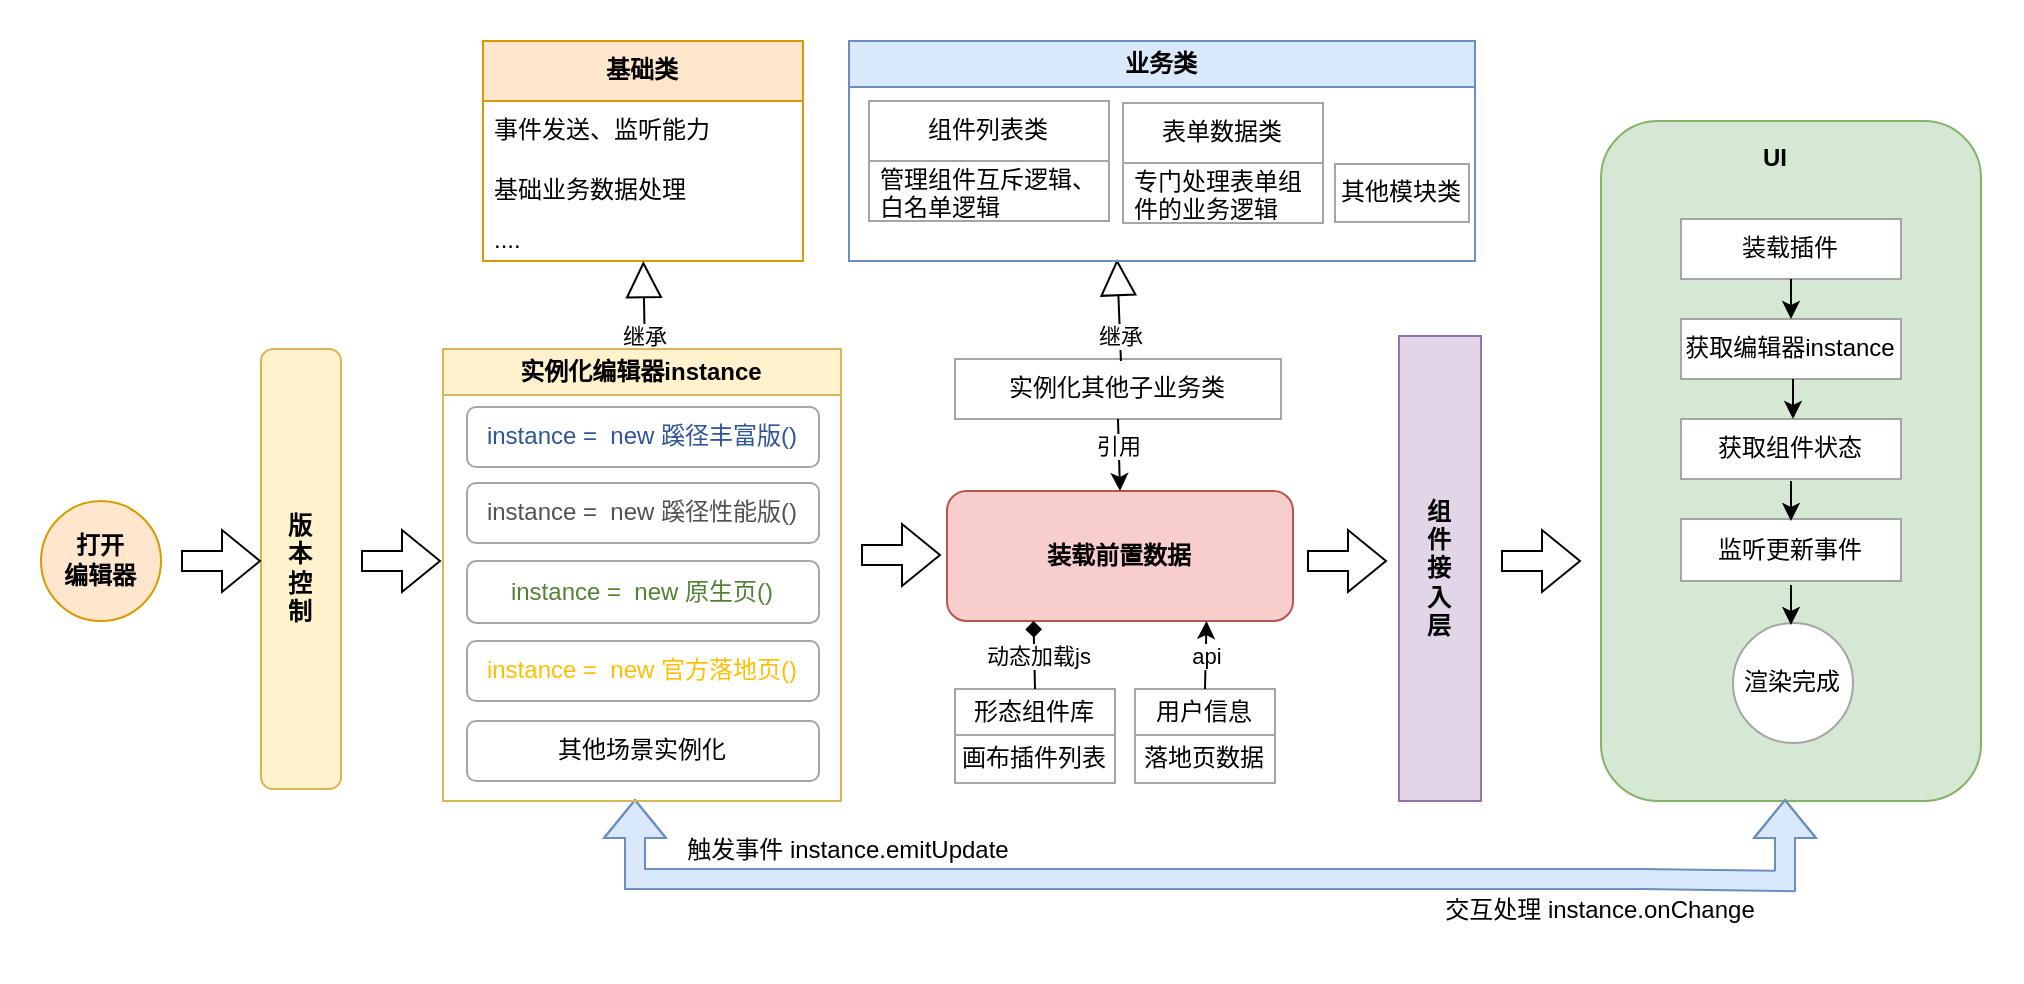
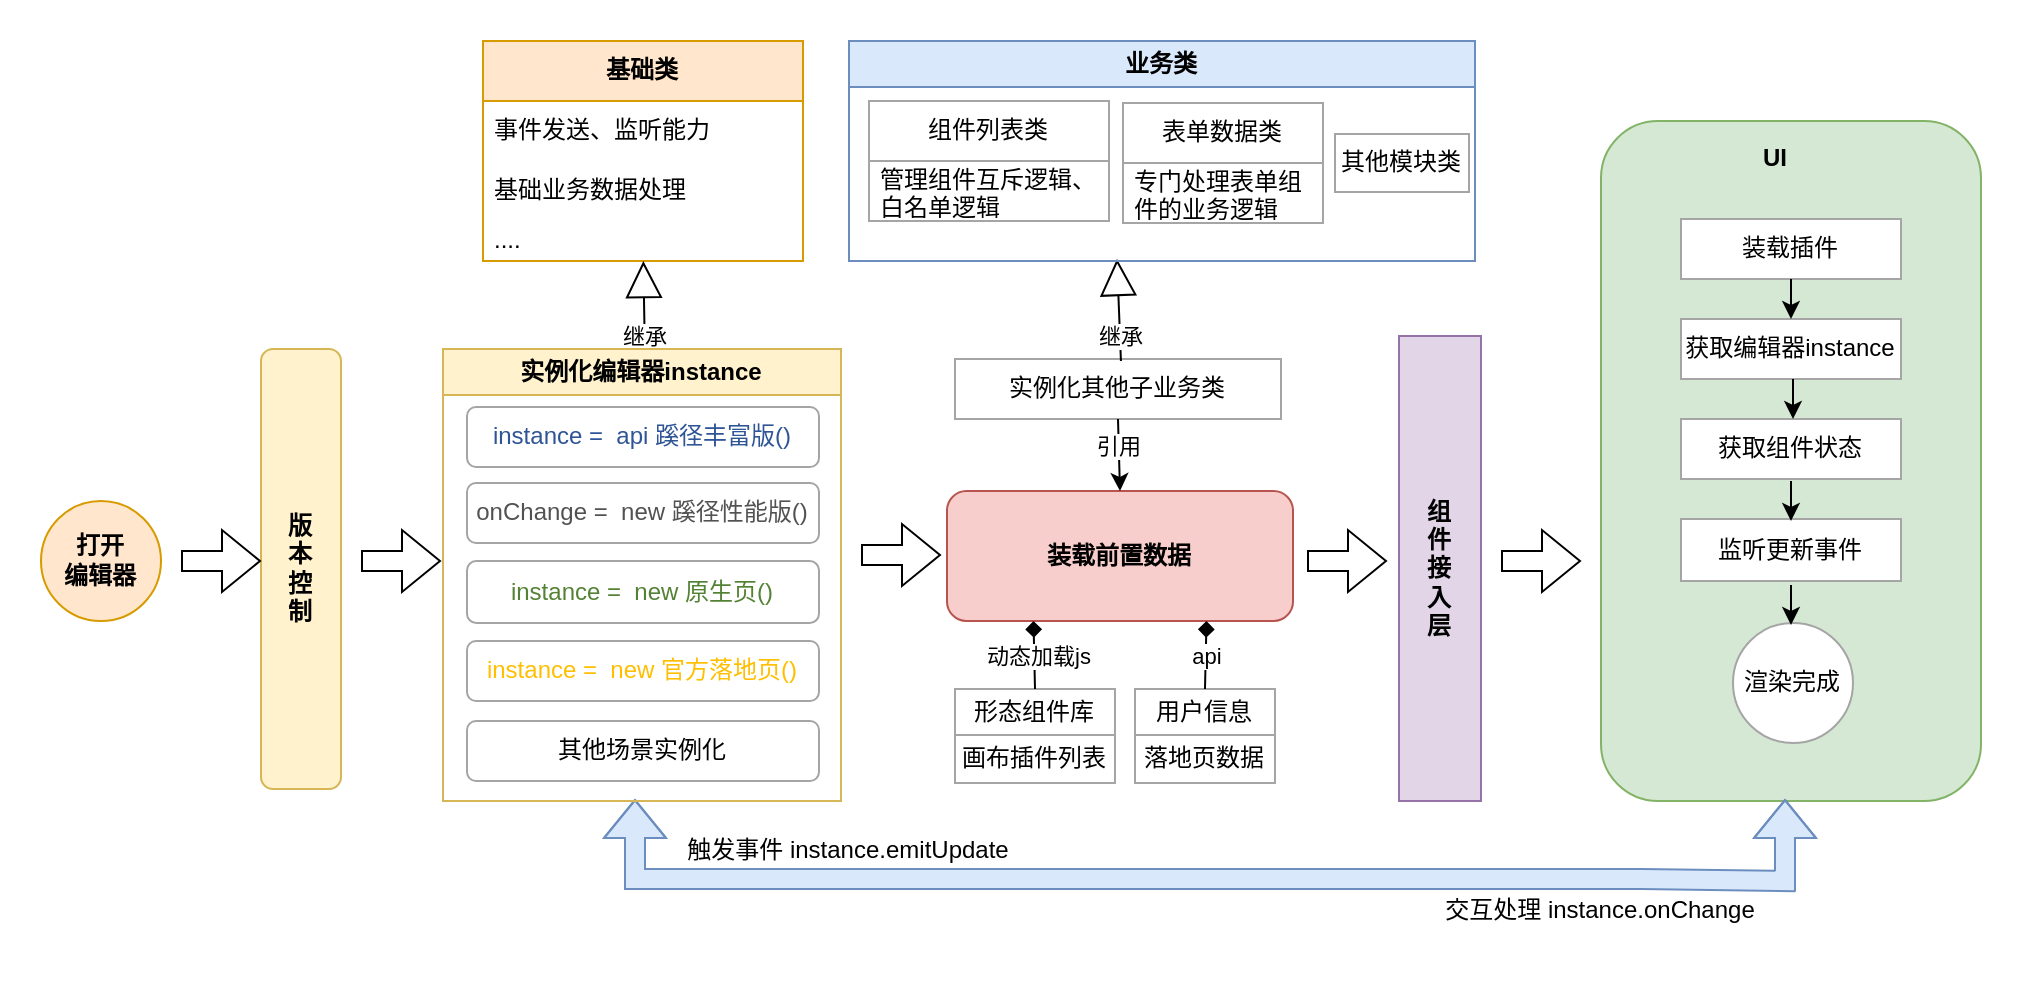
node "其他模块类": moved (1402, 193) -> (1402, 163)
node "instance = new 蹊径丰富版()": label "instance = new 蹊径丰富版()" -> "instance = api 蹊径丰富版()"
node "instance = new 蹊径性能版()": label "instance = new 蹊径性能版()" -> "onChange = new 蹊径性能版()"
edge "用户信息" -> "装载前置数据": arrowhead classic -> diamond
